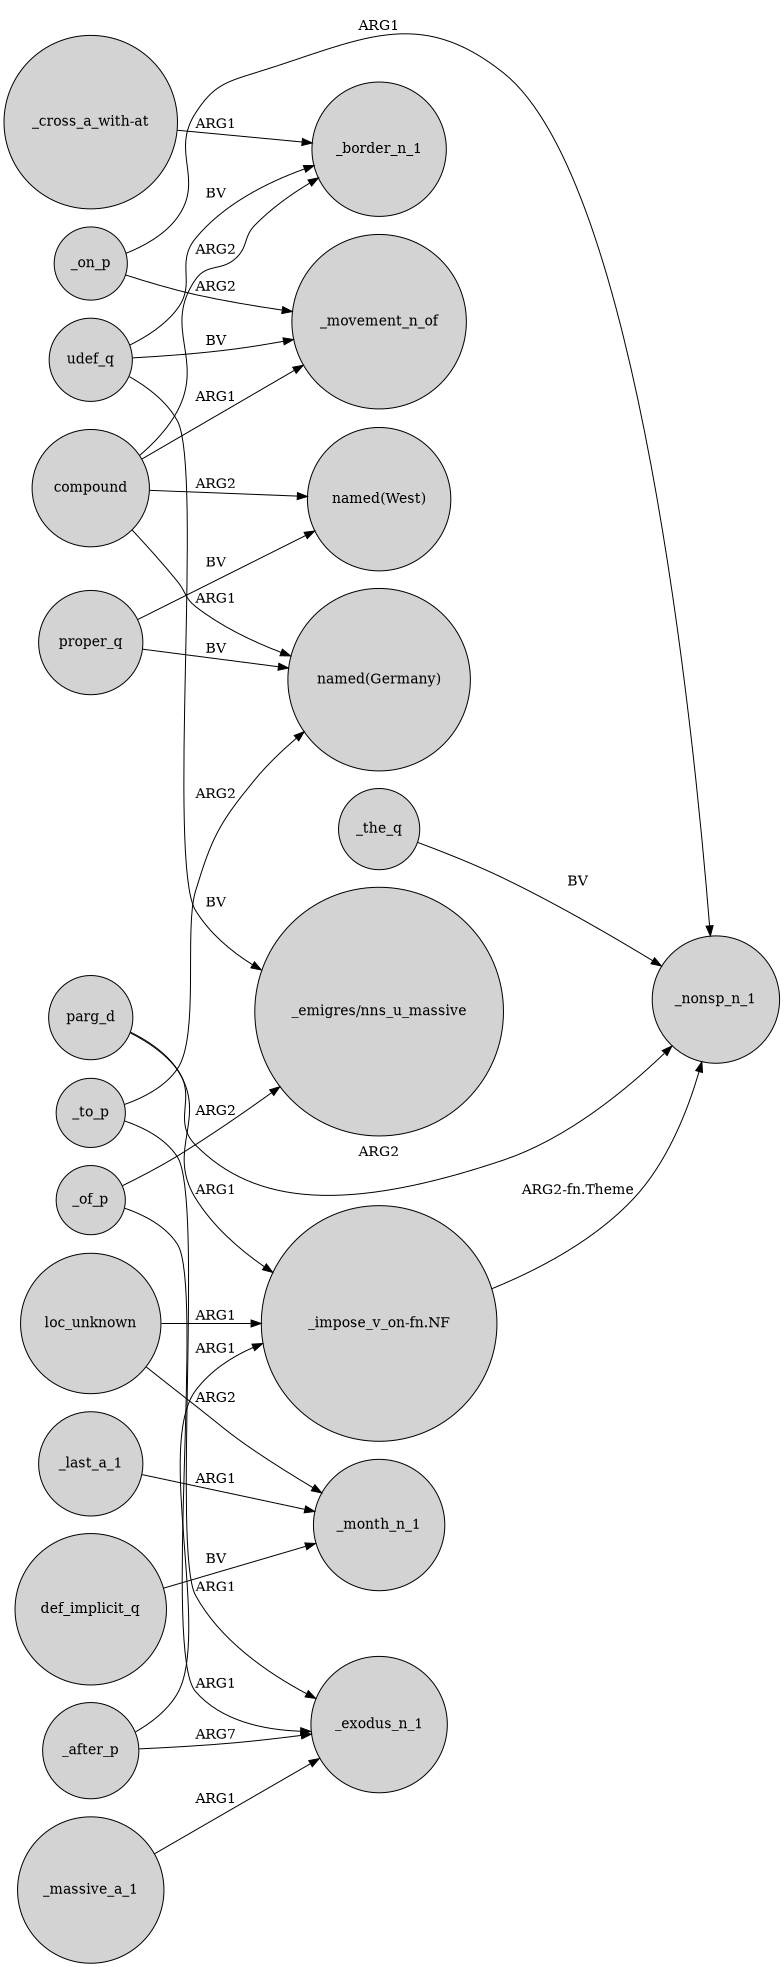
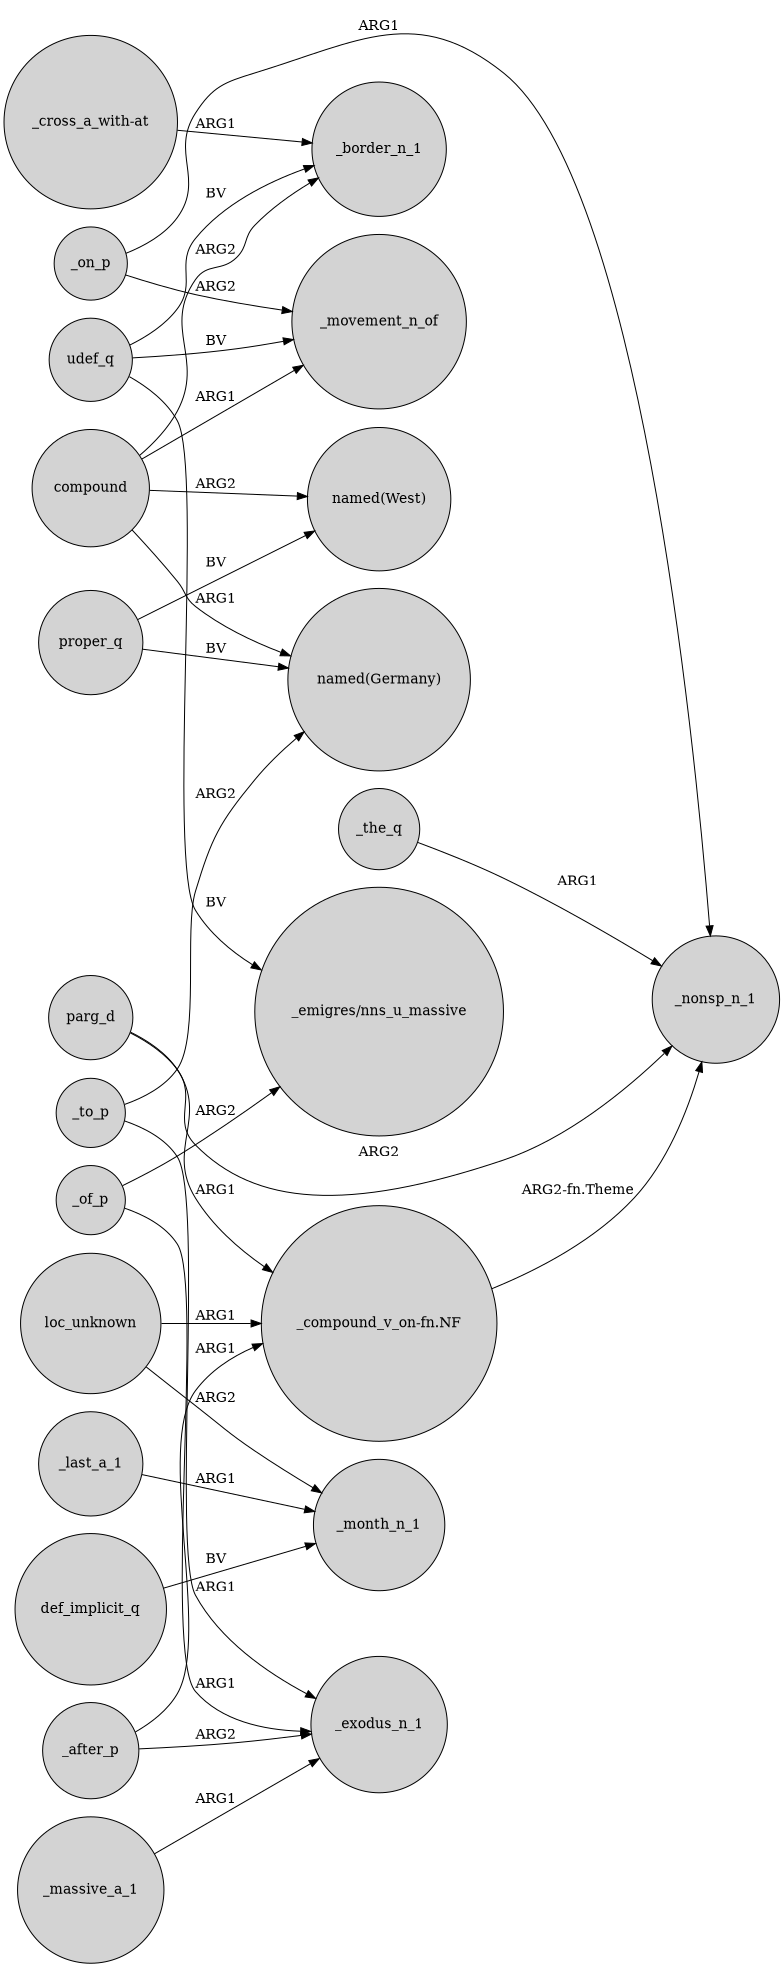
edge "_the_q" -> "_nonsp_n_1": label "BV" -> "ARG1"
node "_impose_v_on-fn.NF": label "_impose_v_on-fn.NF" -> "_compound_v_on-fn.NF"
edge "_after_p" -> "_exodus_n_1": label "ARG7" -> "ARG2"
